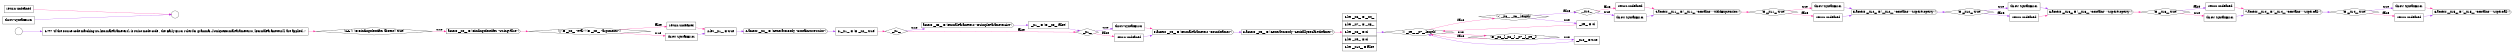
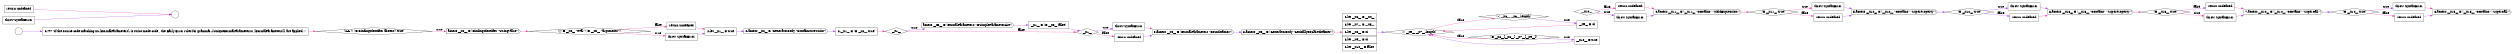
edge "(< __x8__ __x6__.length)" -> "__x10__": removed, label "false"
edge "(< __x9__ __x7__.length)" -> "(= __x6__[__x8__] __x7__[__x9__])": removed, label "true"
